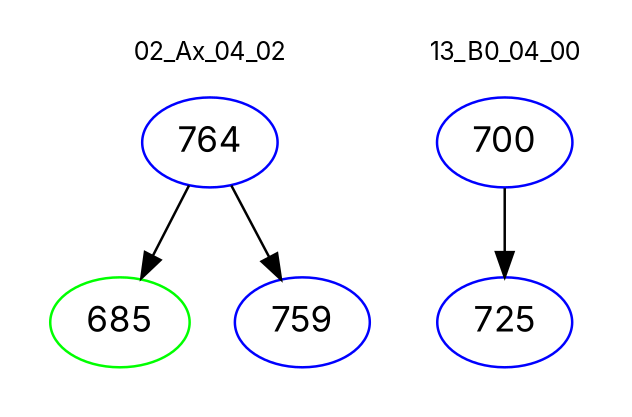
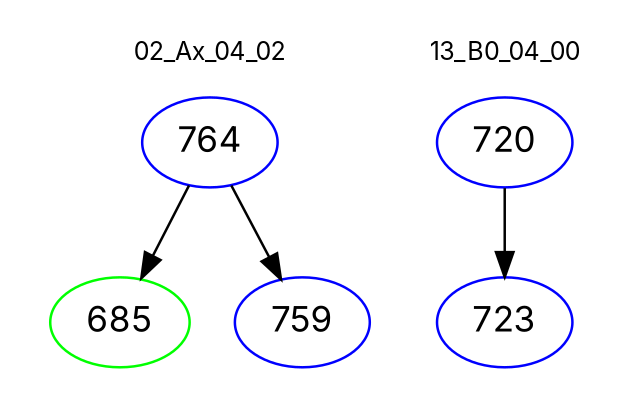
node "700": label "700" -> "720"
node "725": label "725" -> "723"
